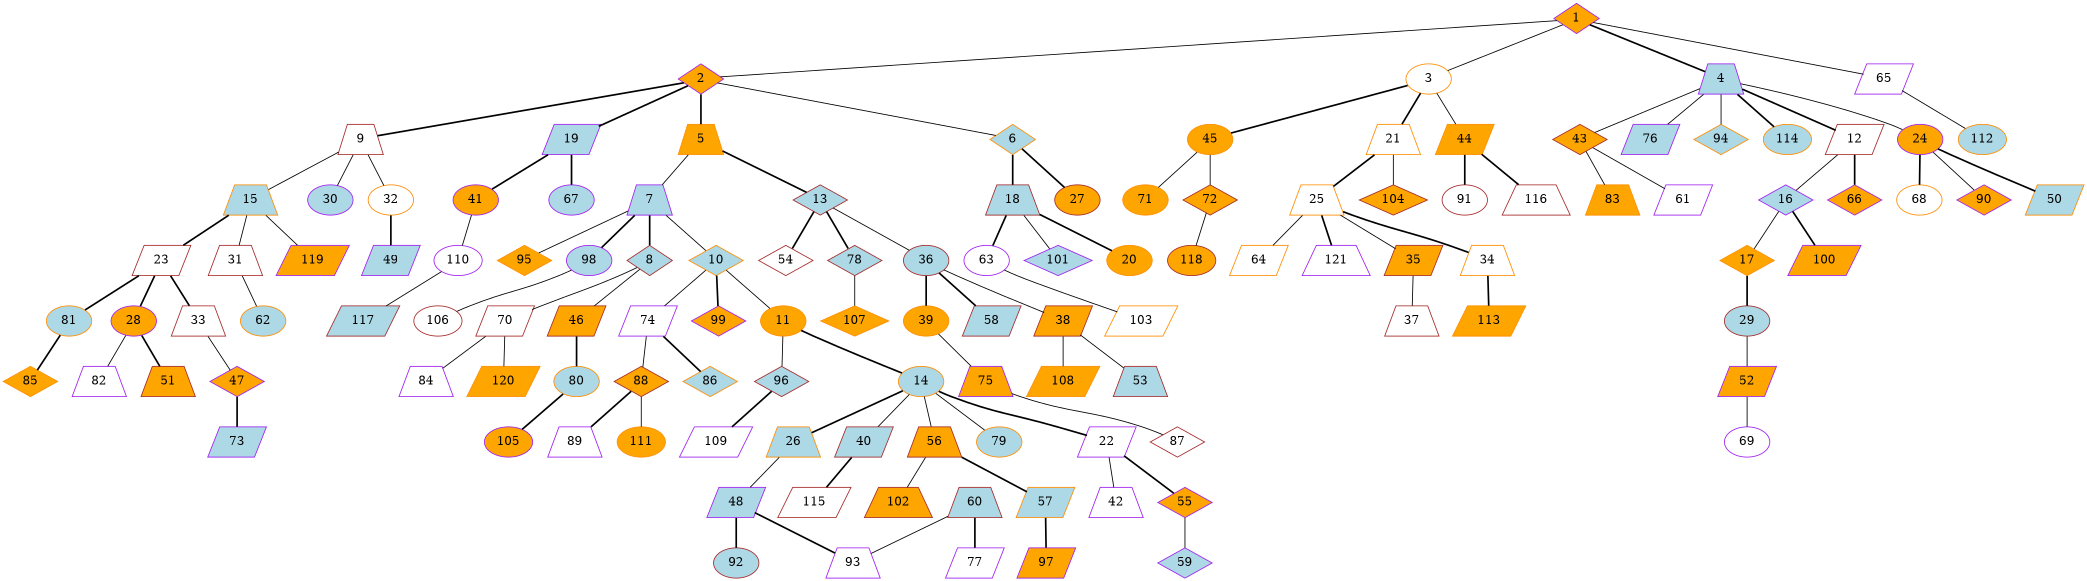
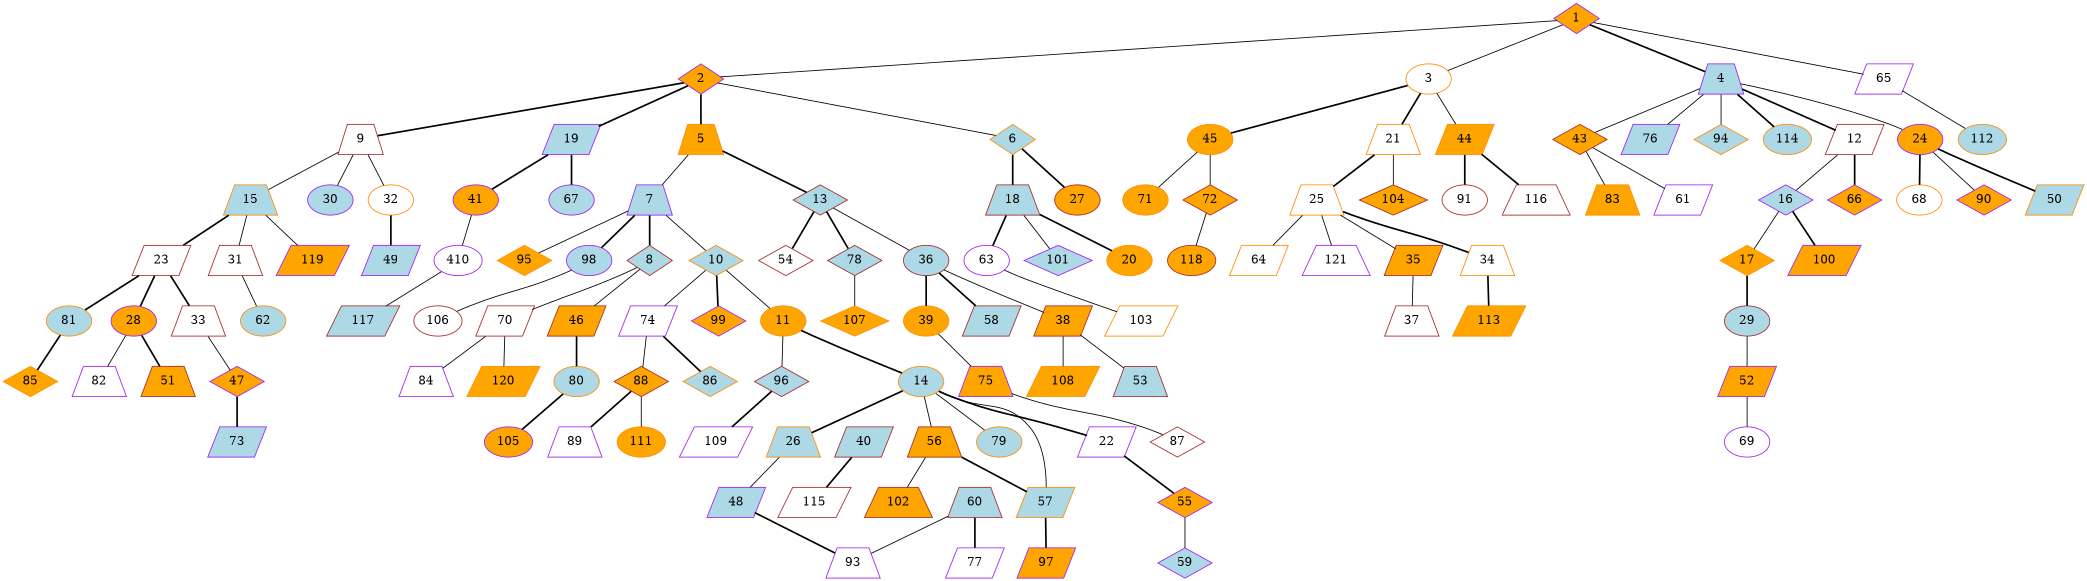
edge "25" -- "121": style bold -> solid
node "110": label "110" -> "410"
edge "14" -- "40": now "14" -- "57"
node "42": removed
node "92": removed
